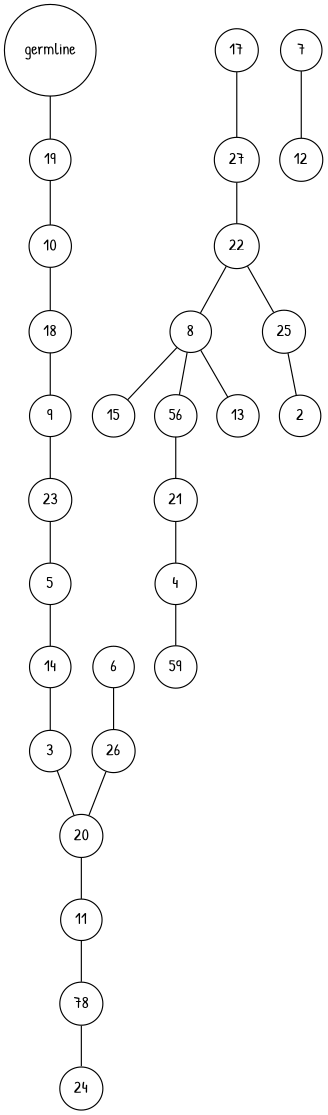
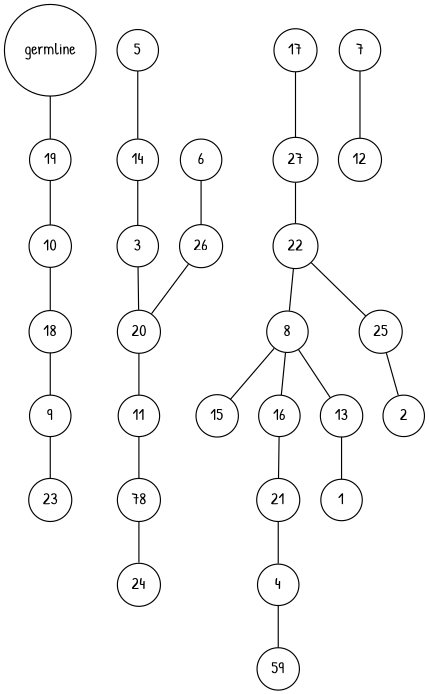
node "56": label "56" -> "16"
node "1": added
edge "23" -- "5": removed
